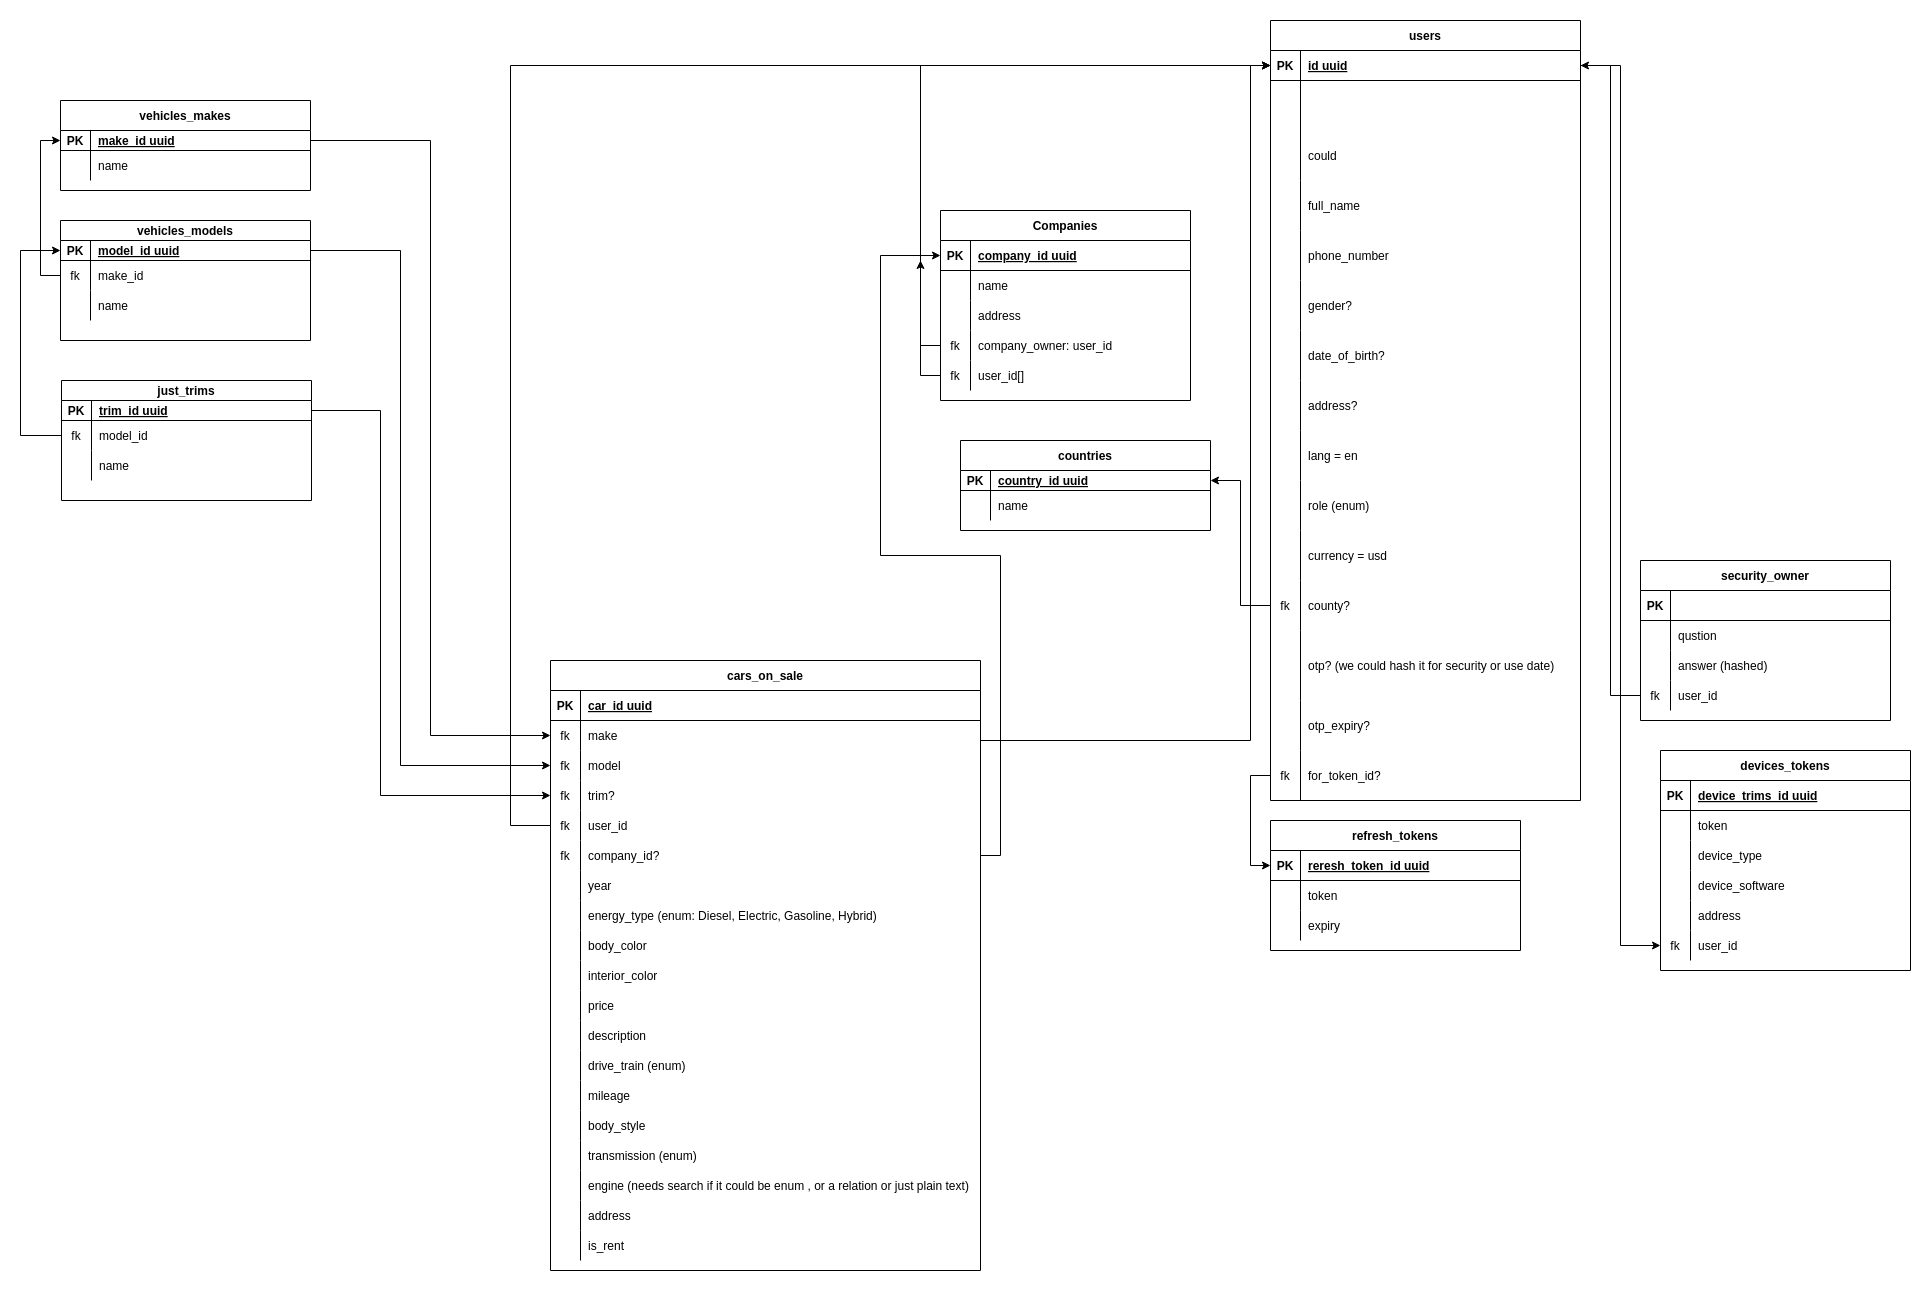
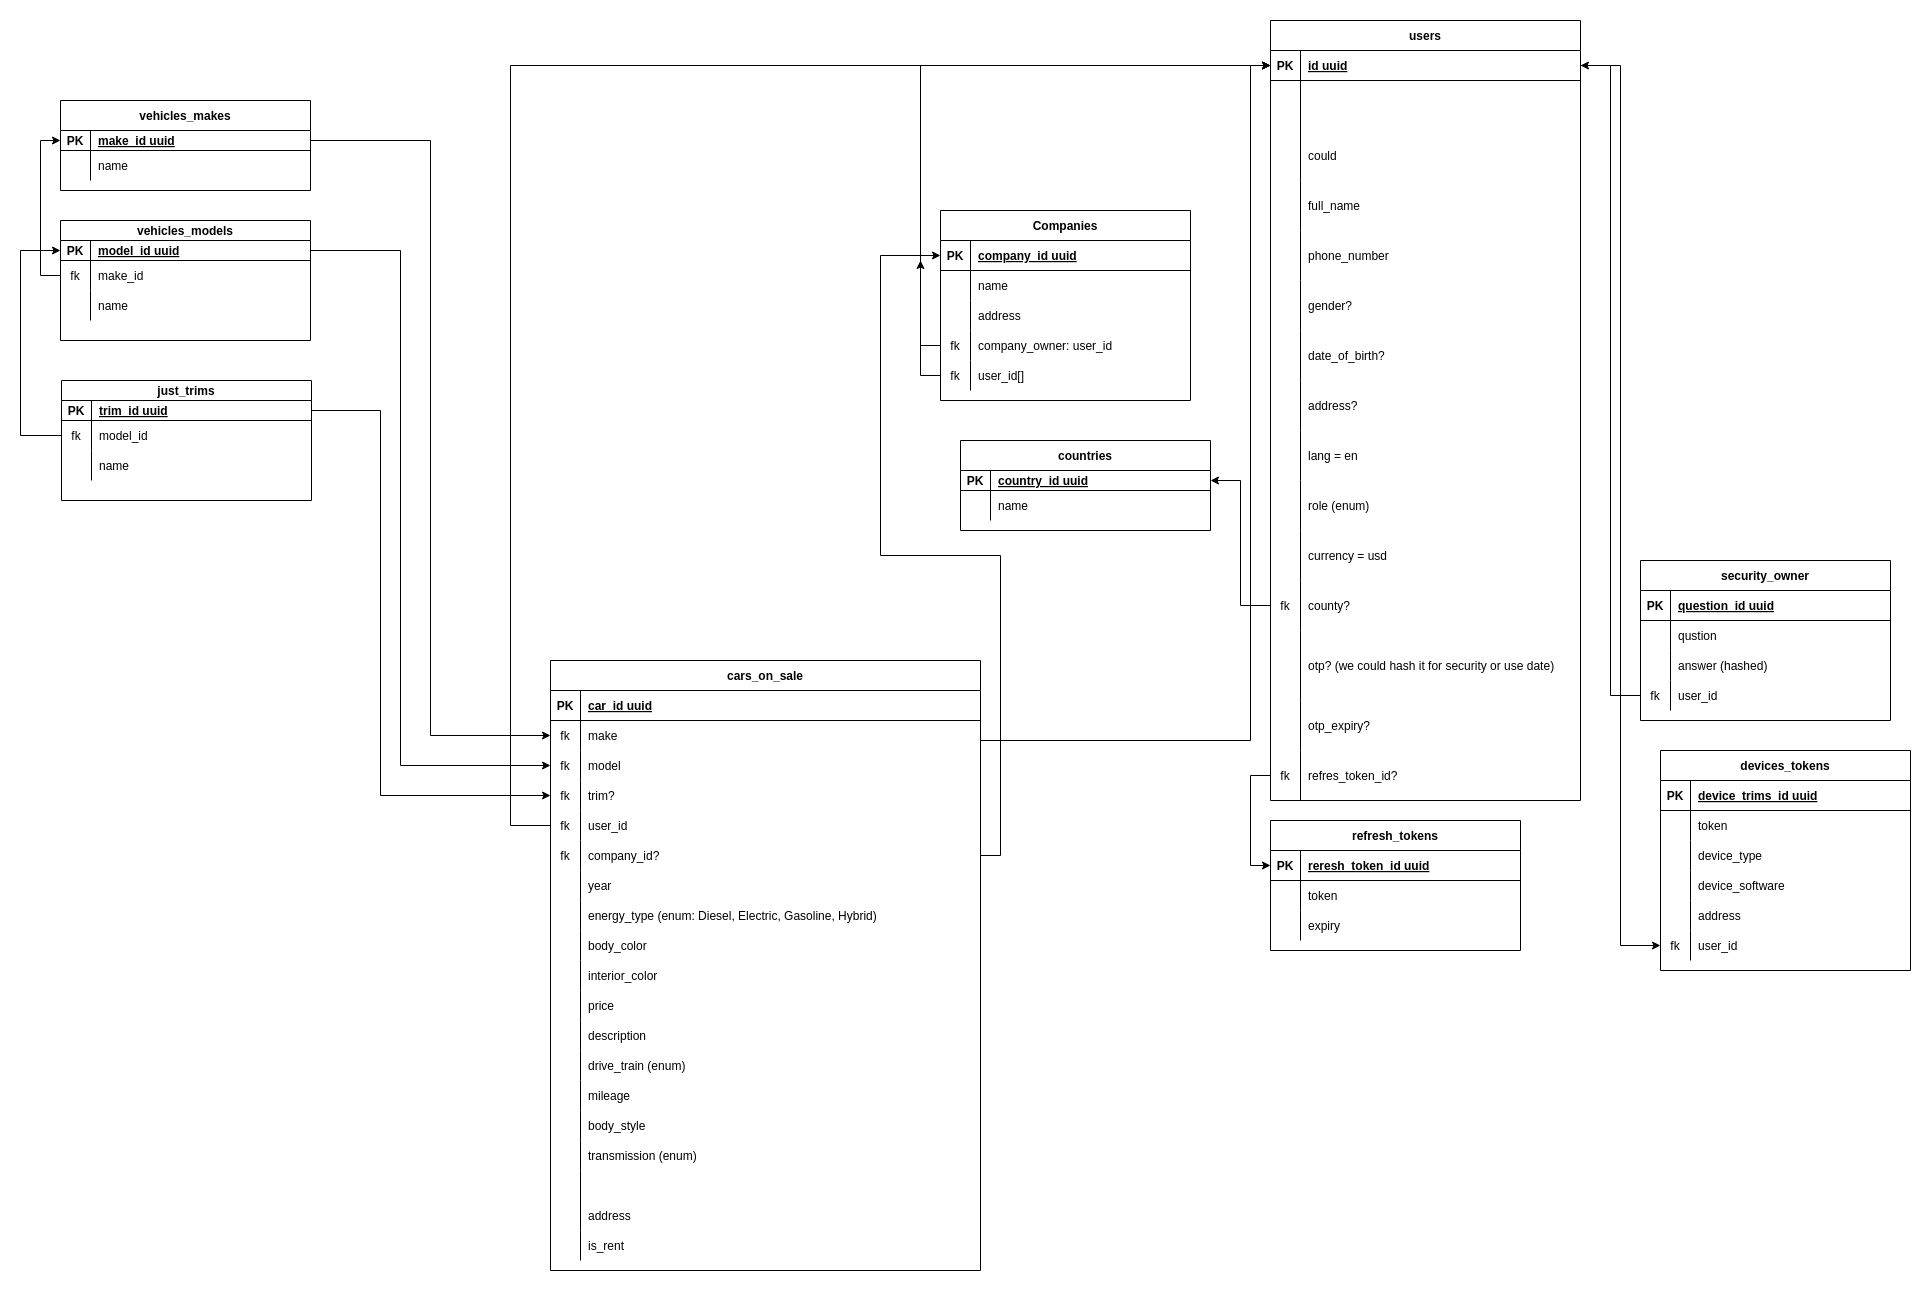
node "question_id uuid": added
node "for_token_id?": label "for_token_id?" -> "refres_token_id?"
node "engine (needs search if it could be enum , or a relation or just plain text)": removed
